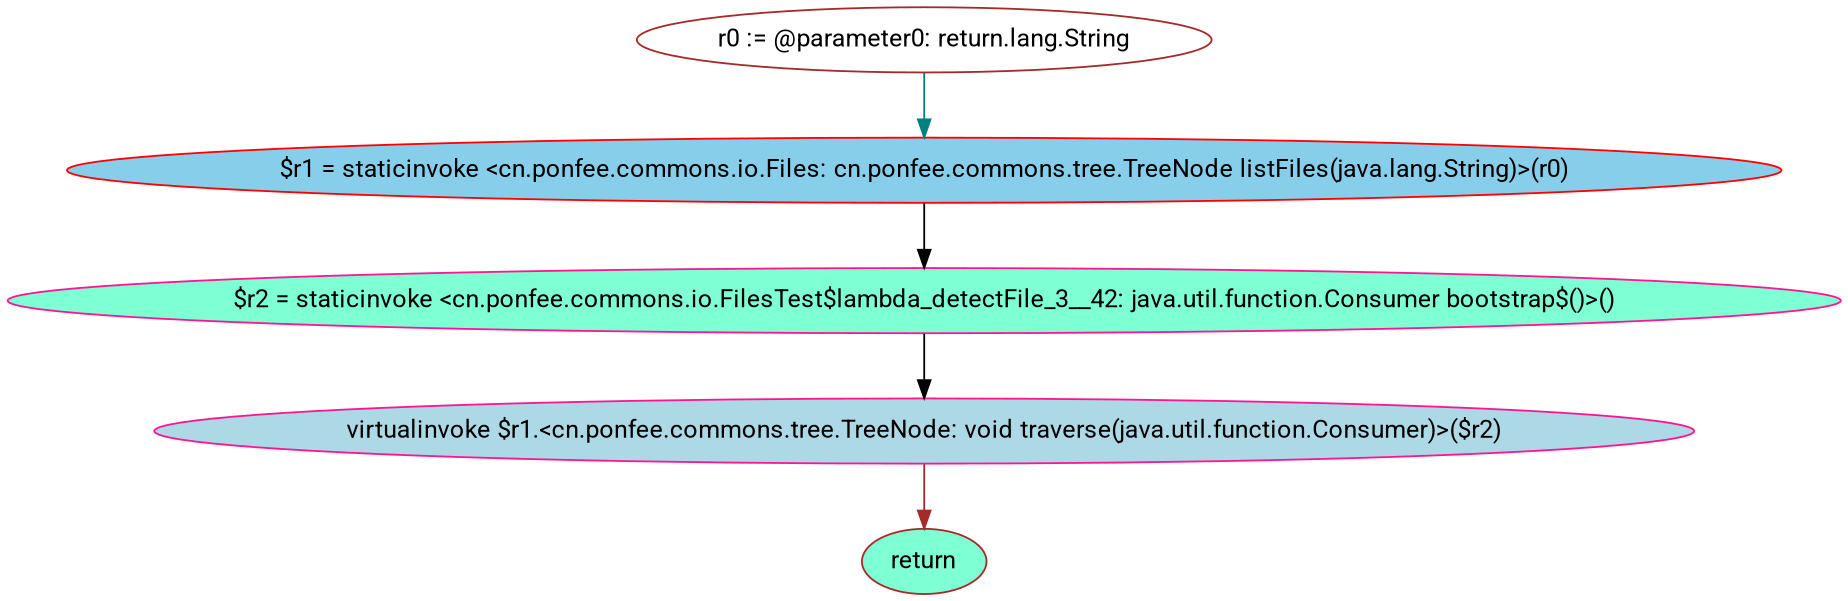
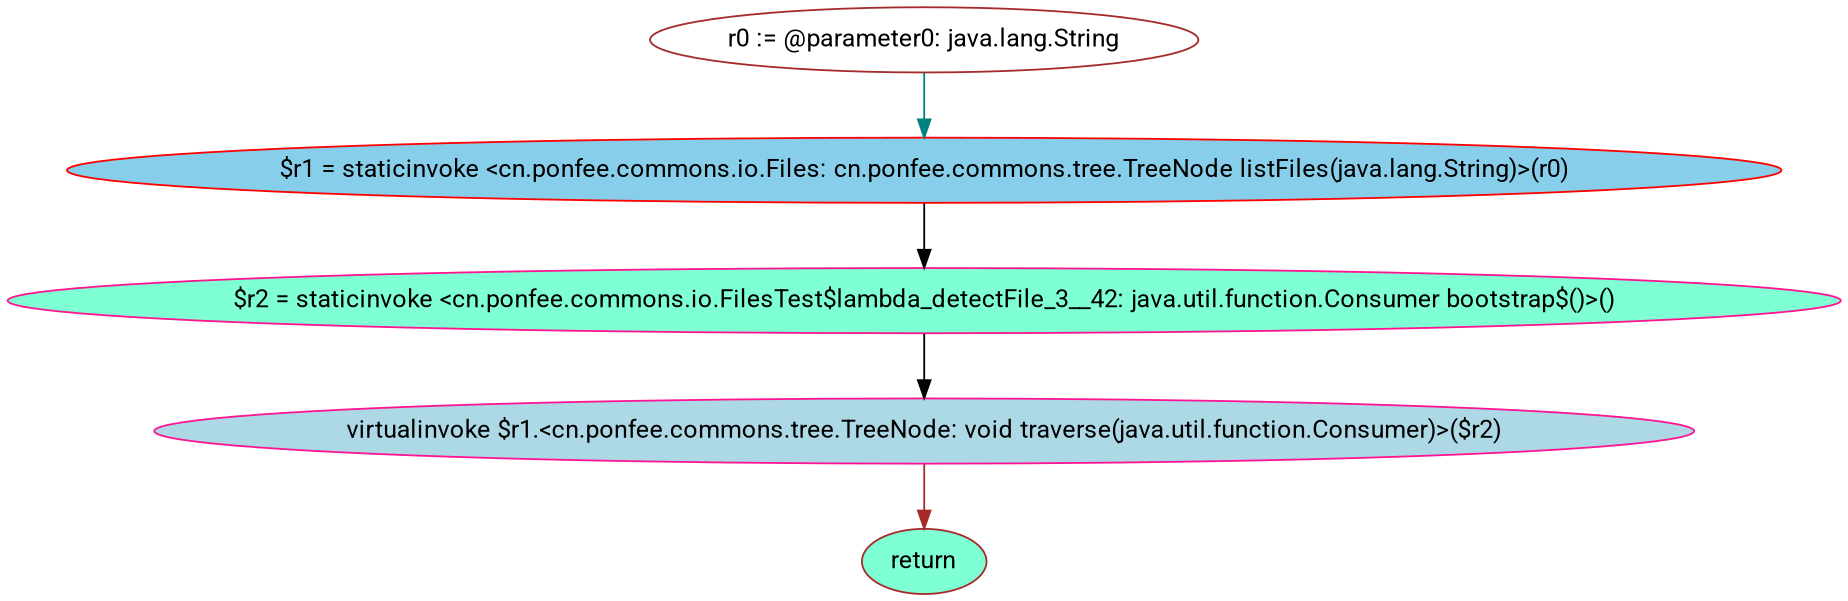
node "r0 := @parameter0: return.lang.String": label "r0 := @parameter0: return.lang.String" -> "r0 := @parameter0: java.lang.String"
